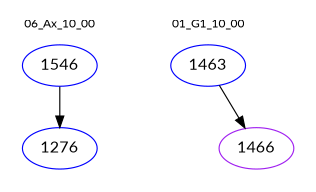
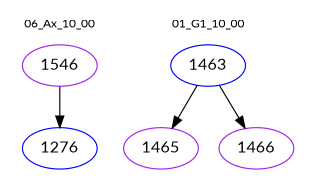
node "1546": color blue -> purple
node "1465": added
